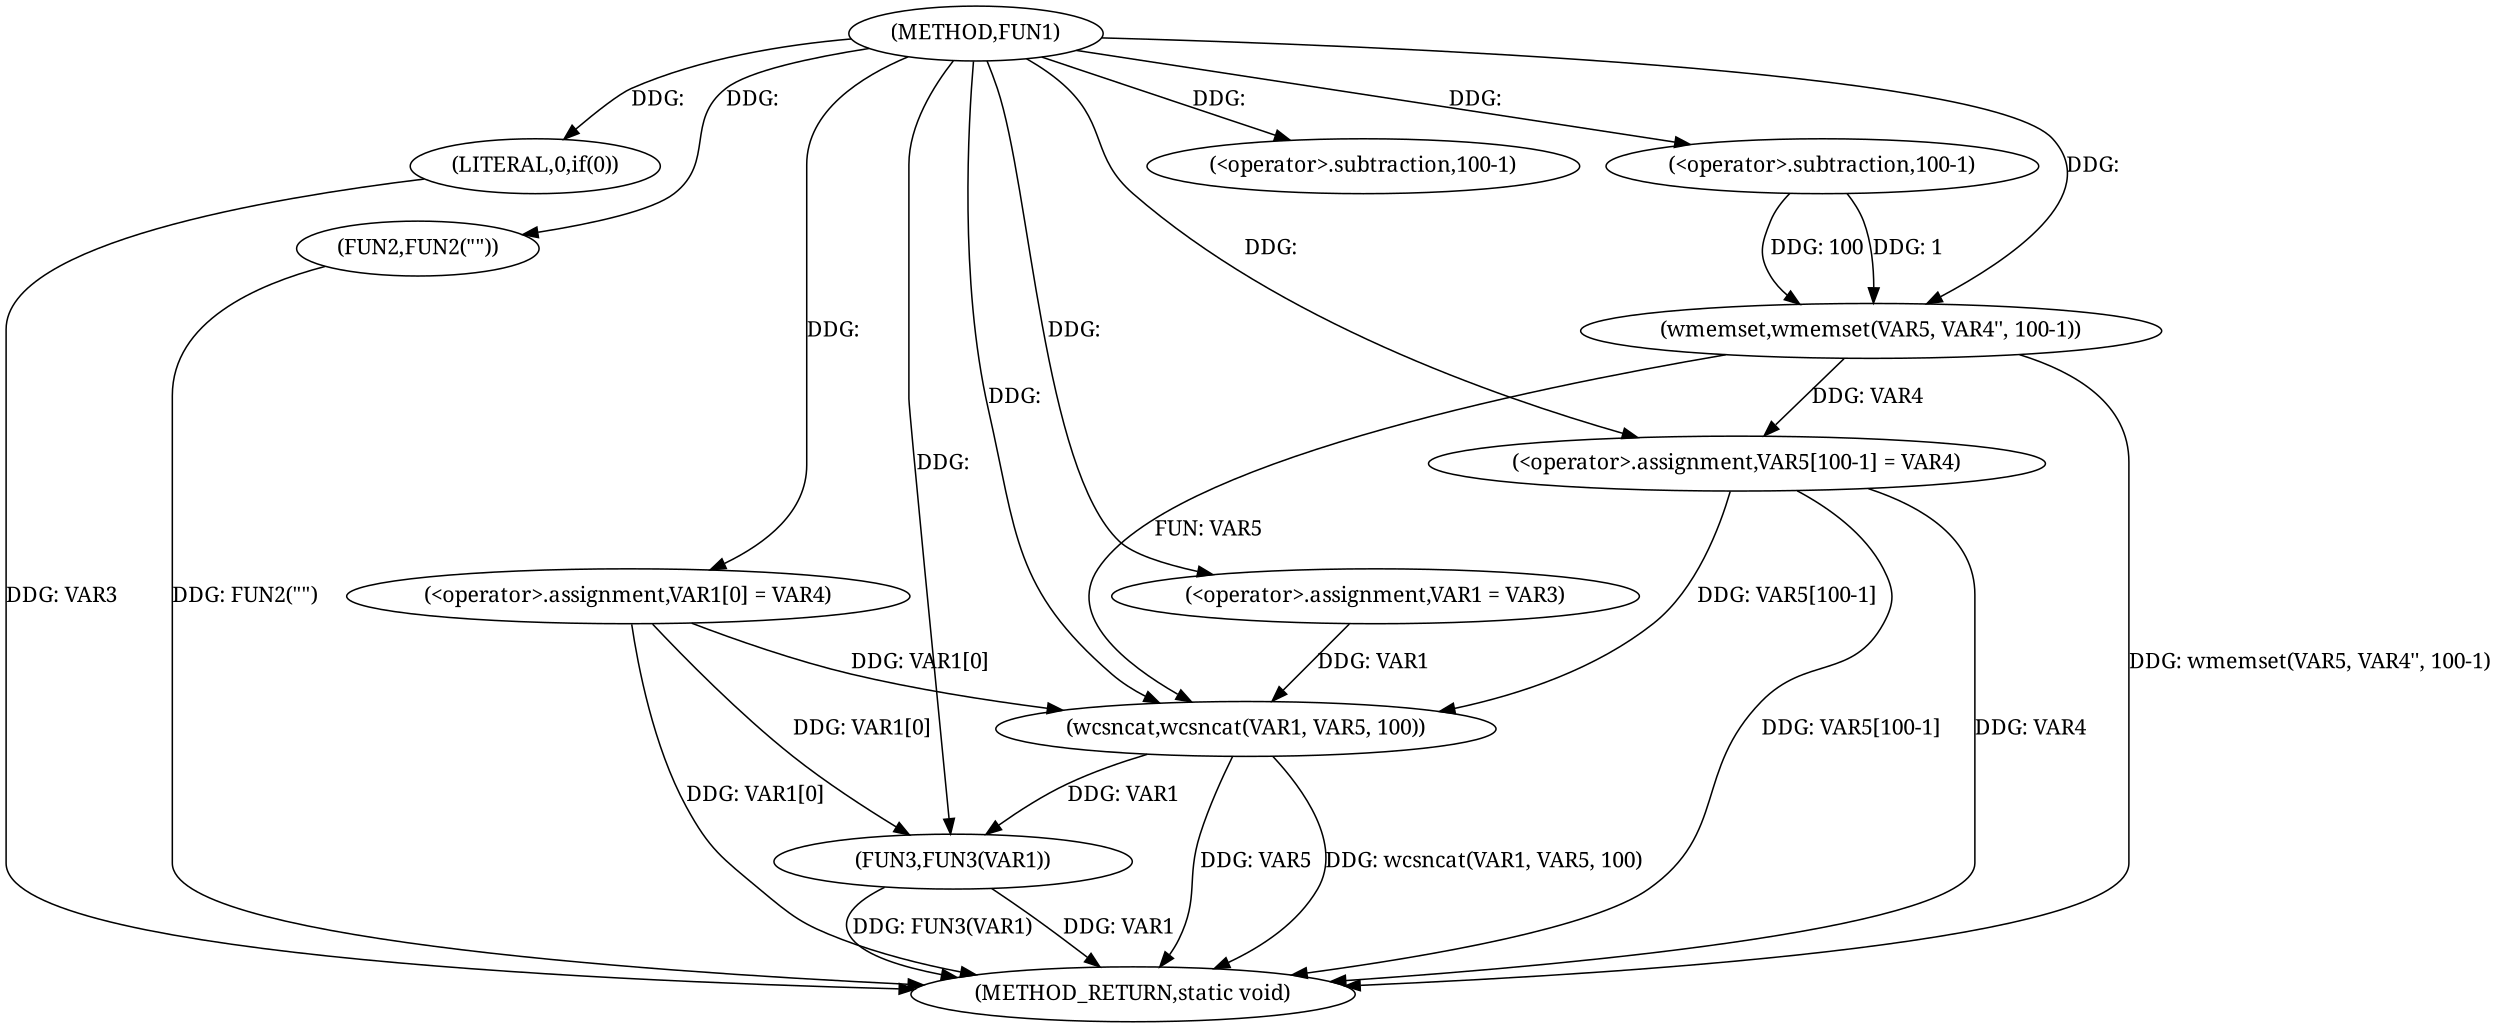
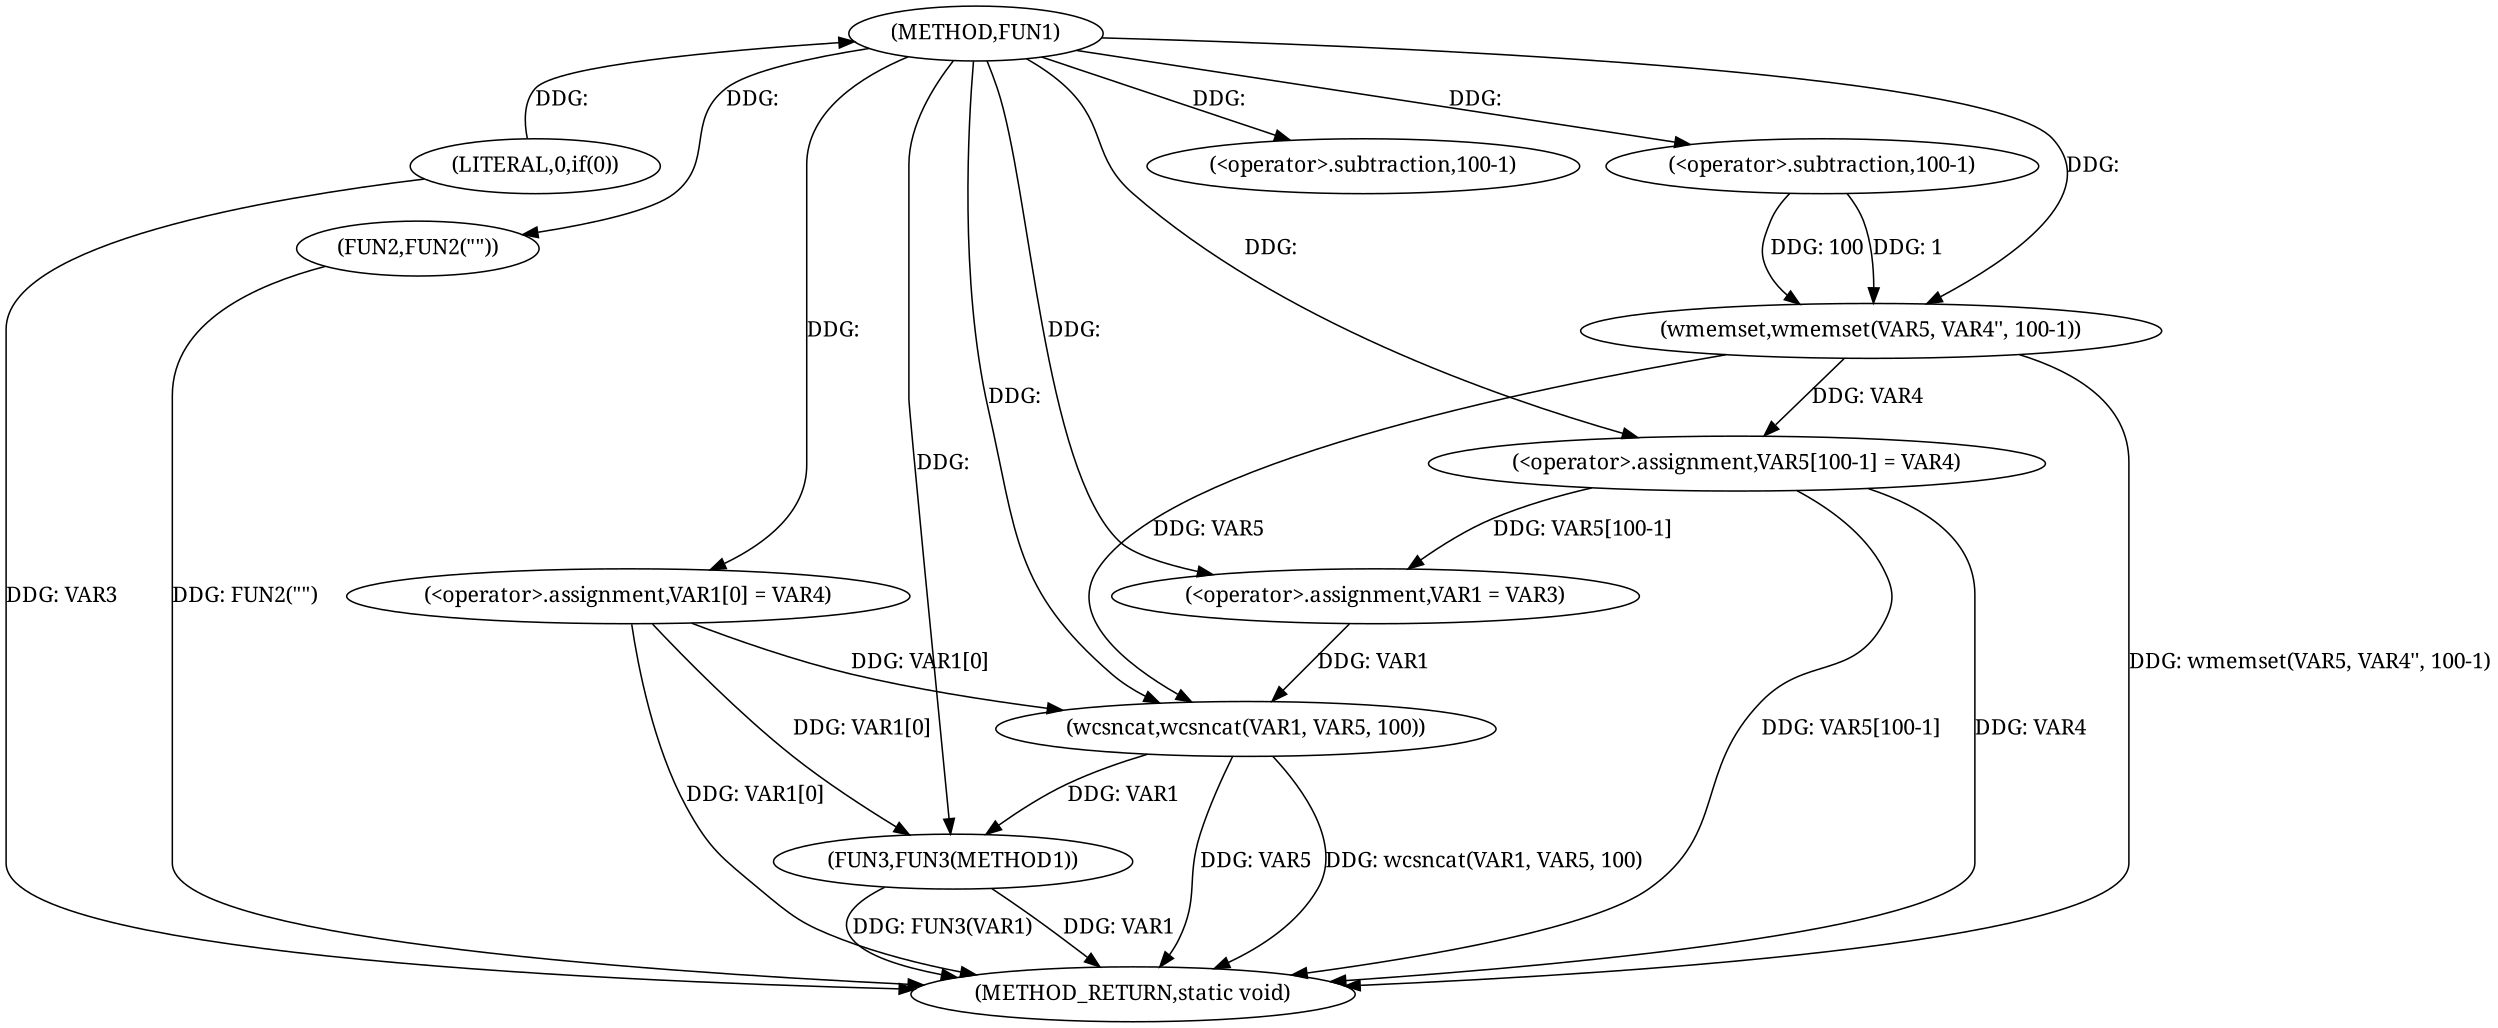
edge "(METHOD,FUN1)" -> "(LITERAL,0,if(0))": reversed
edge "(wmemset,wmemset(VAR5, VAR4'', 100-1))" -> "(wcsncat,wcsncat(VAR1, VAR5, 100))": label "FUN: VAR5" -> "DDG: VAR5"
edge "(<operator>.assignment,VAR5[100-1] = VAR4)" -> "(wcsncat,wcsncat(VAR1, VAR5, 100))": now "(<operator>.assignment,VAR5[100-1] = VAR4)" -> "(<operator>.assignment,VAR1 = VAR3)"
node "(FUN3,FUN3(VAR1))": label "(FUN3,FUN3(VAR1))" -> "(FUN3,FUN3(METHOD1))"
